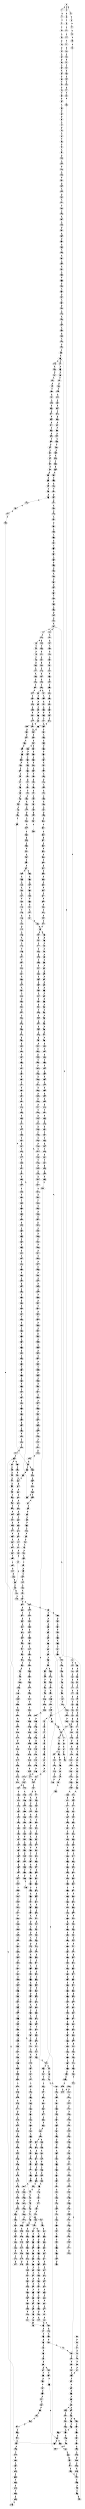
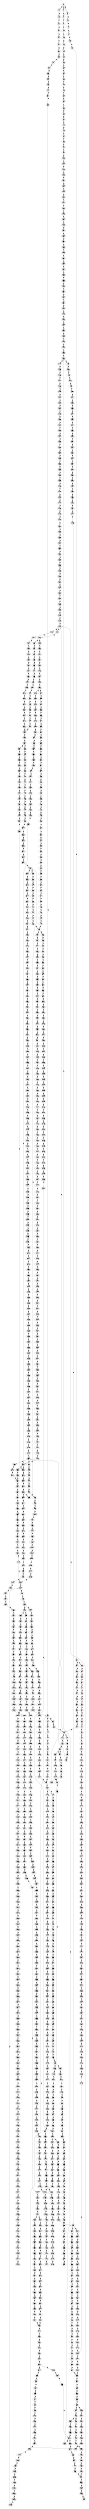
edge "S1408" -> "S1404": reversed
node "S742": added
